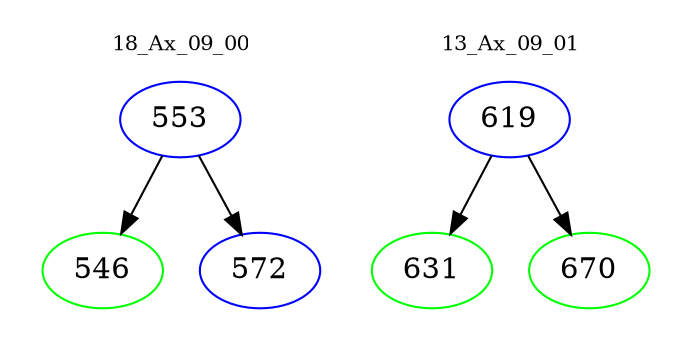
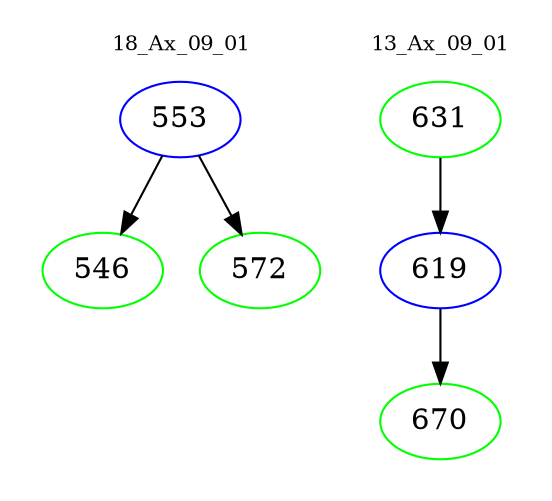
cluster "18_Ax_09_00": label "18_Ax_09_00" -> "18_Ax_09_01"
edge "619" -> "631": reversed
node "572": color blue -> green
